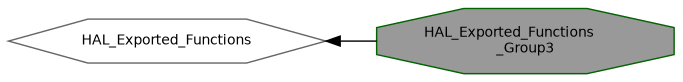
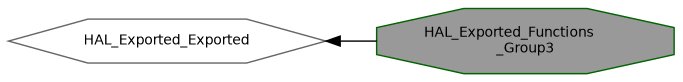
node "HAL_Exported_Functions": label "HAL_Exported_Functions" -> "HAL_Exported_Exported"
